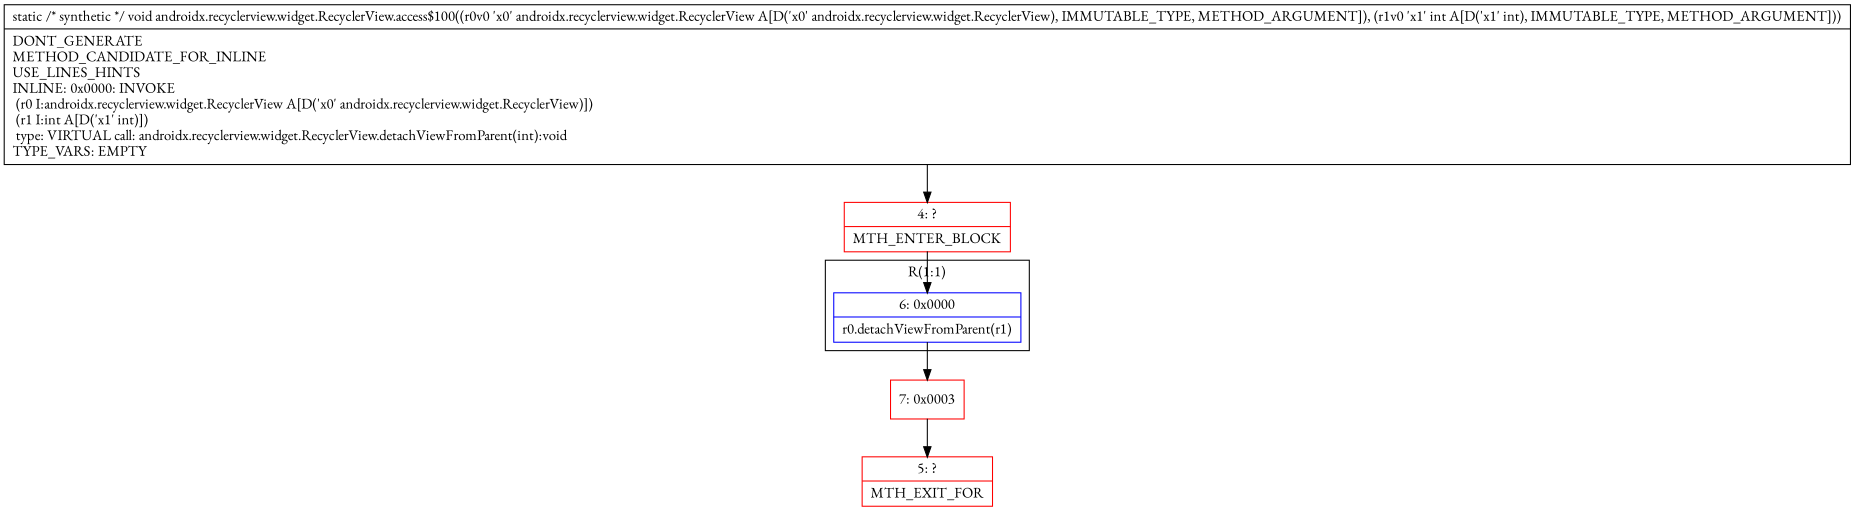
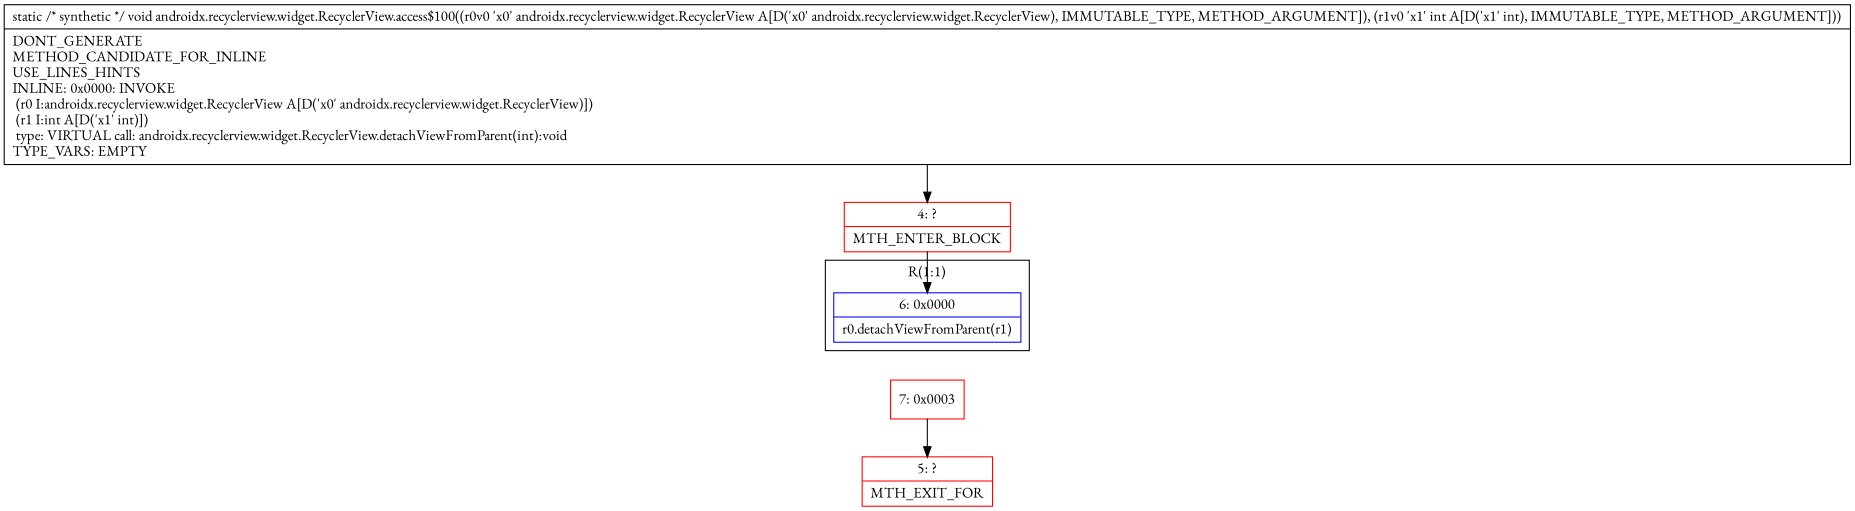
edge "6: 0x0000" -> "7: 0x0003": removed
